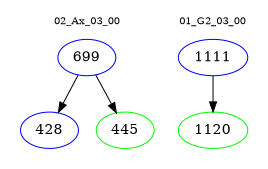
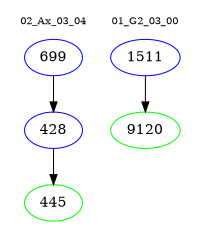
cluster "02_Ax_03_00": label "02_Ax_03_00" -> "02_Ax_03_04"
node "1111": label "1111" -> "1511"
edge "699" -> "445": now "428" -> "445"
node "1120": label "1120" -> "9120"
